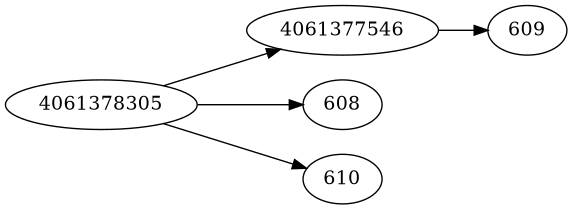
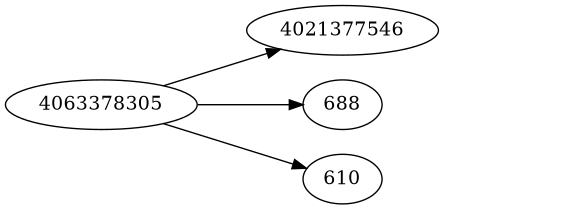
node "4061377546": label "4061377546" -> "4021377546"
node "609": removed
node "4061378305": label "4061378305" -> "4063378305"
node "608": label "608" -> "688"
